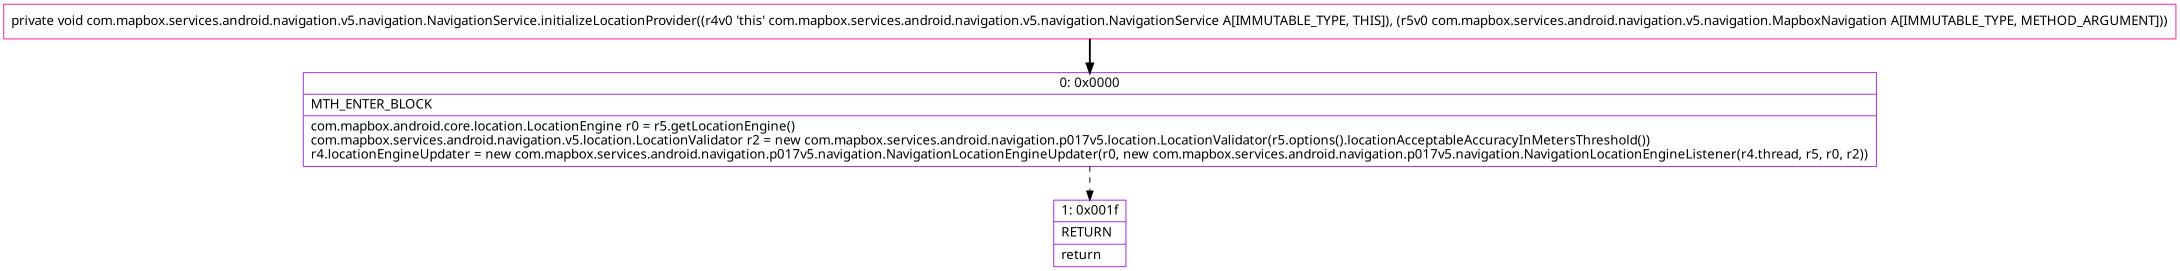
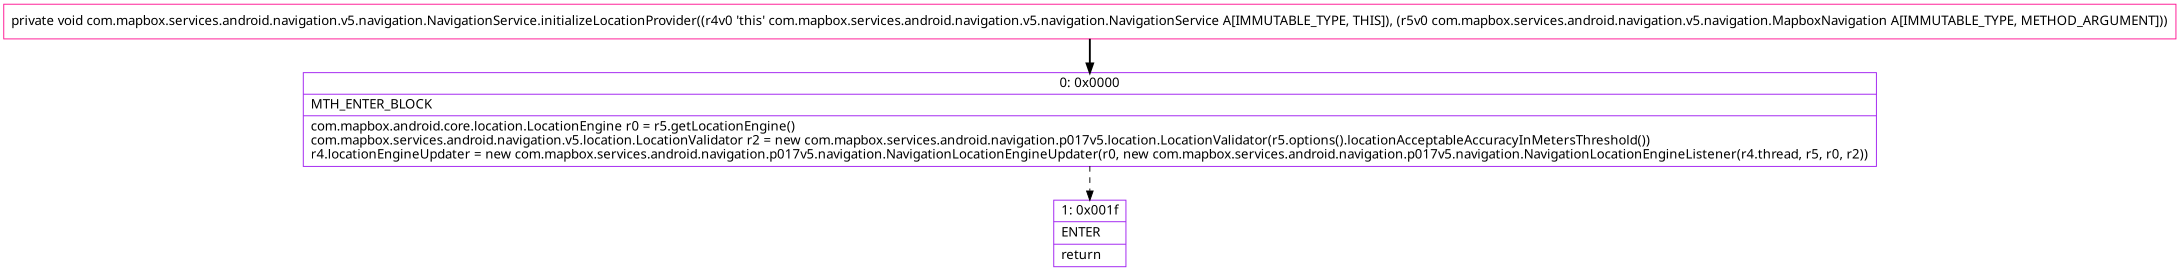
node "1: 0x001f": text "RETURN" -> "ENTER"
